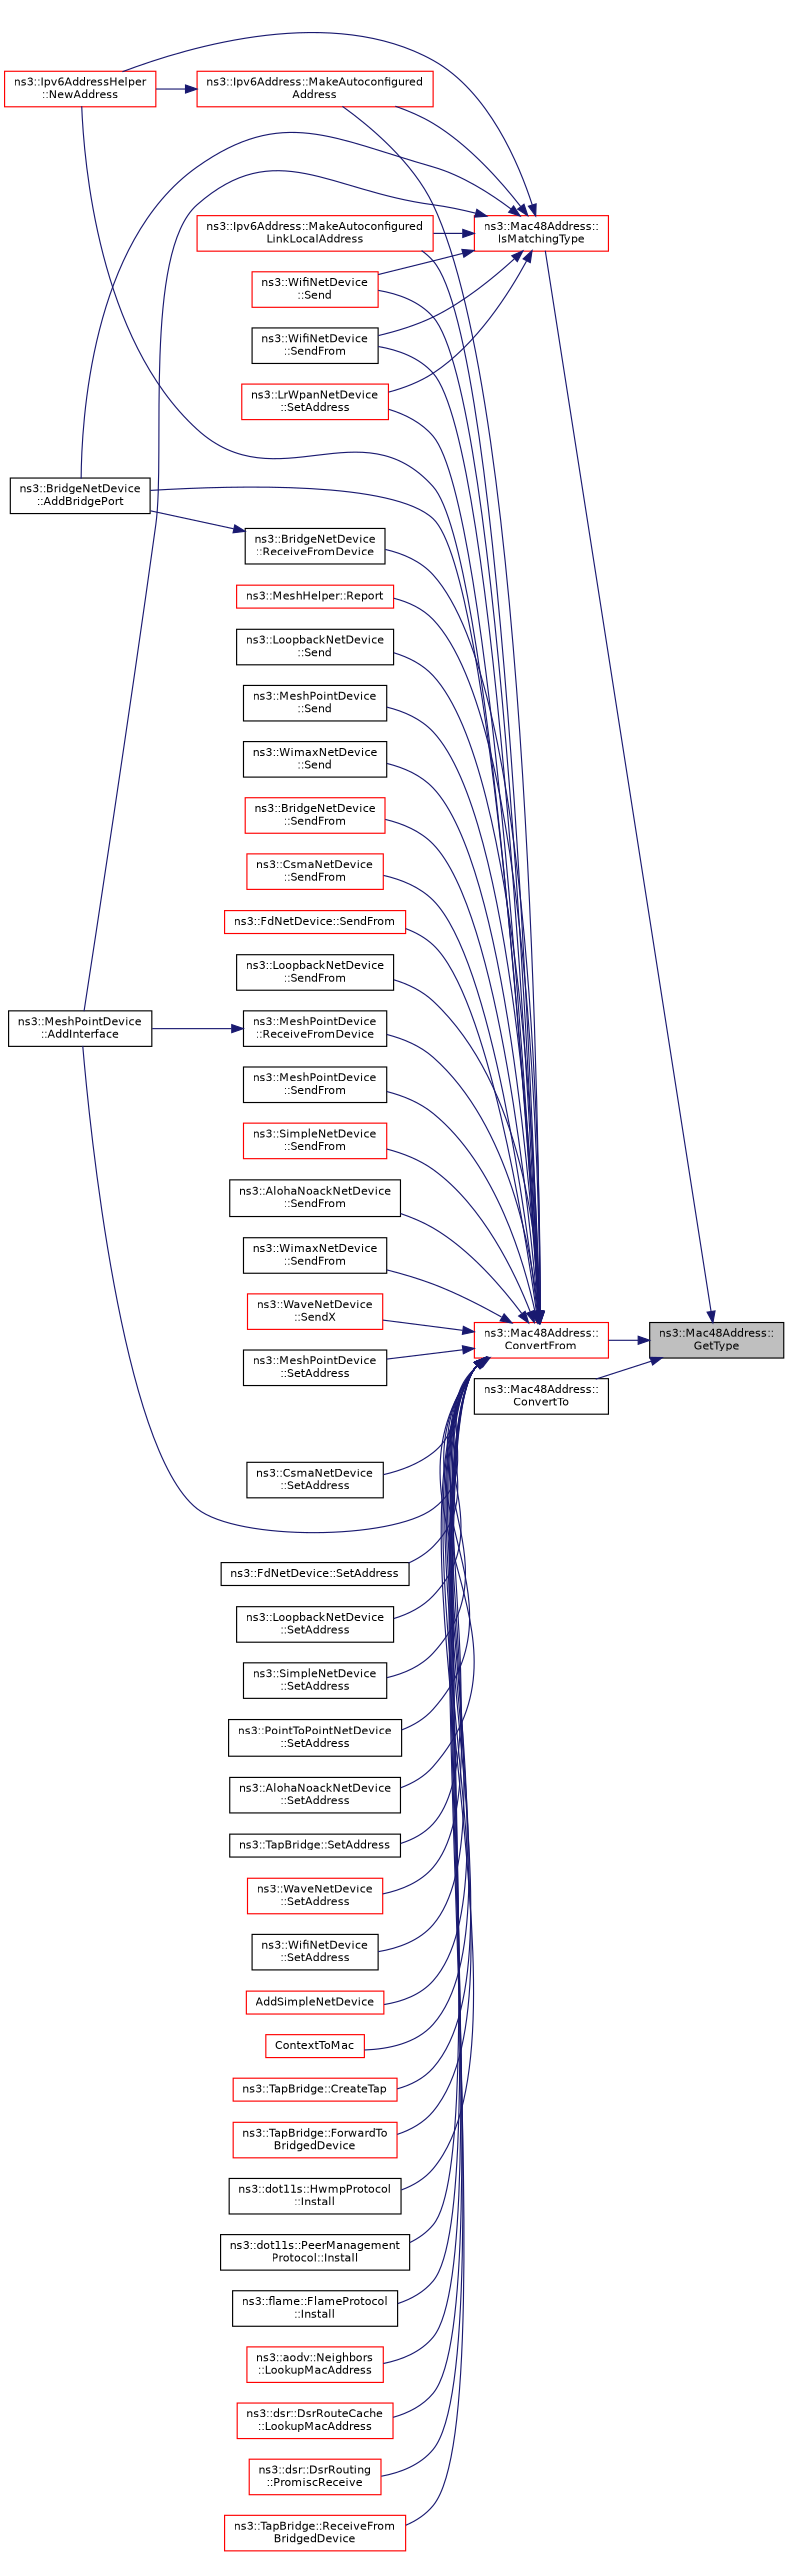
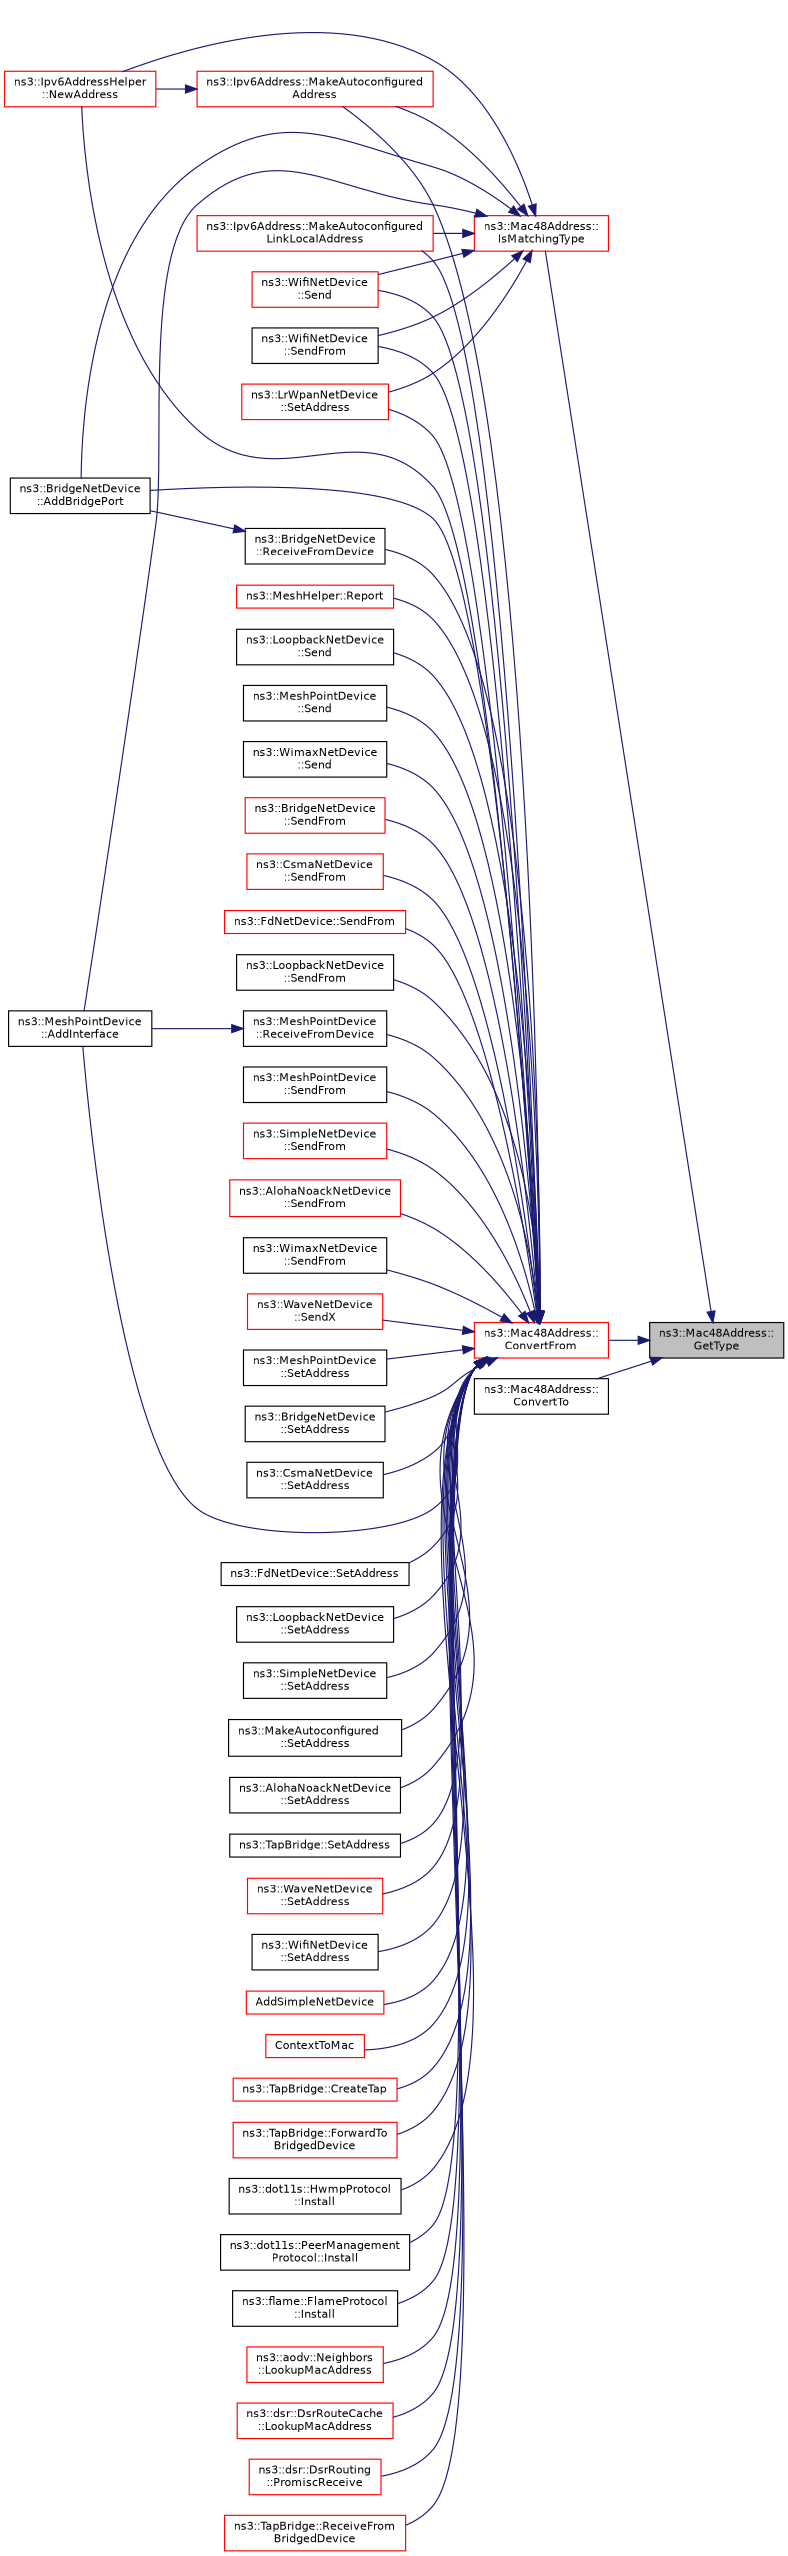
node "ns3::AlohaNoackNetDevice ::SendFrom": color black -> red
node "ns3::BridgeNetDevice ::SetAddress": added
node "ns3::PointToPointNetDevice ::SetAddress": label "ns3::PointToPointNetDevice ::SetAddress" -> "ns3::MakeAutoconfigured ::SetAddress"
